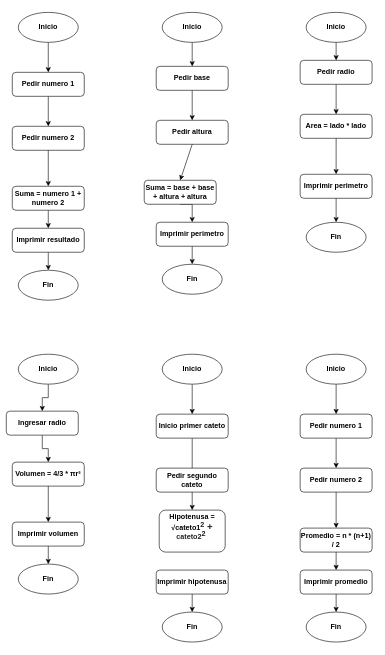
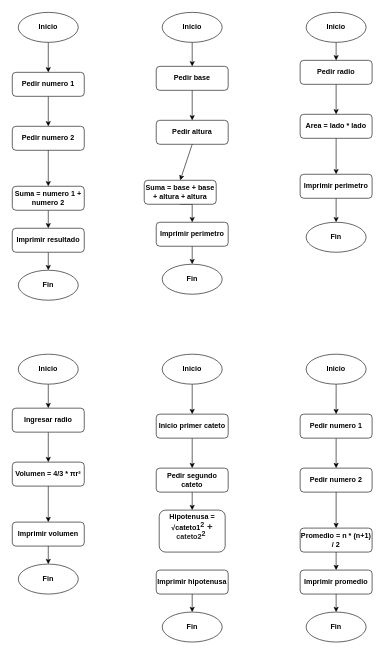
node "Ingresar radio": moved (42, 423) -> (48, 420)
edge "Inicio primer cateto" -- "Pedir segundo cateto": arrowhead none -> classic
